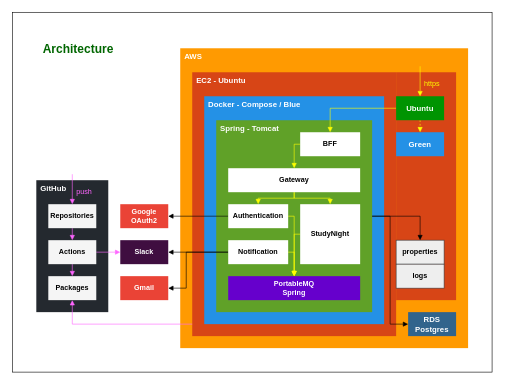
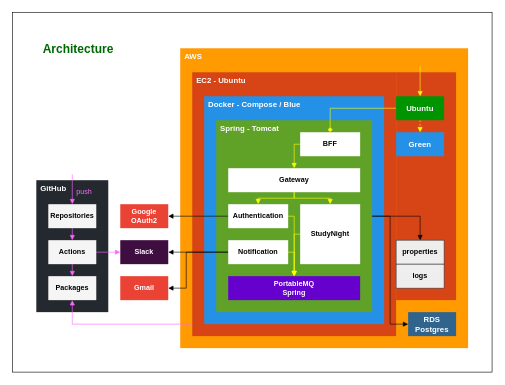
node "https": removed
edge "Ubuntu" -> "BFF": arrowhead block -> diamond
